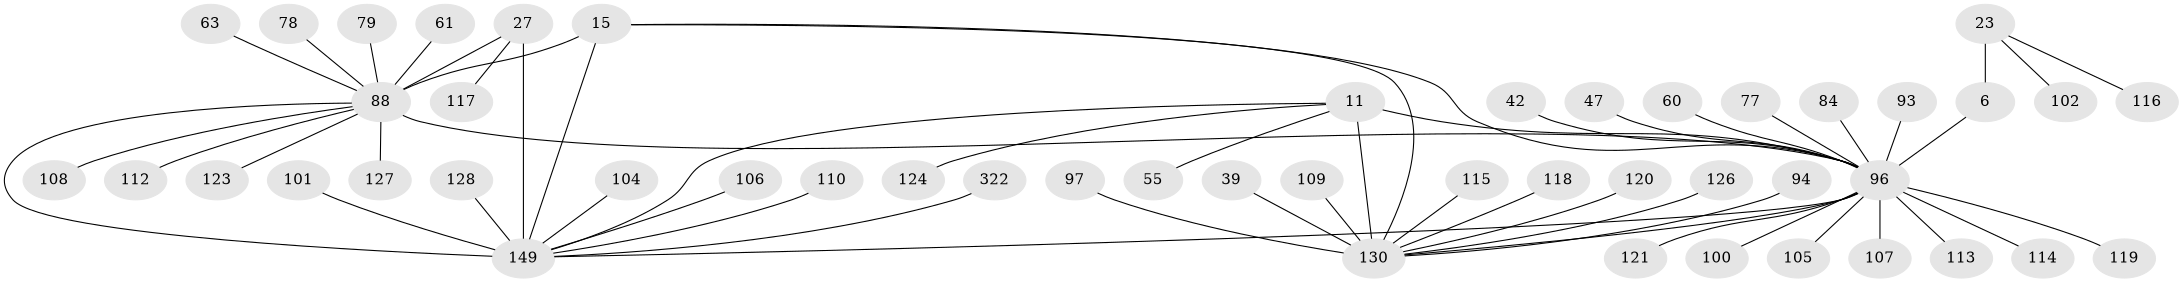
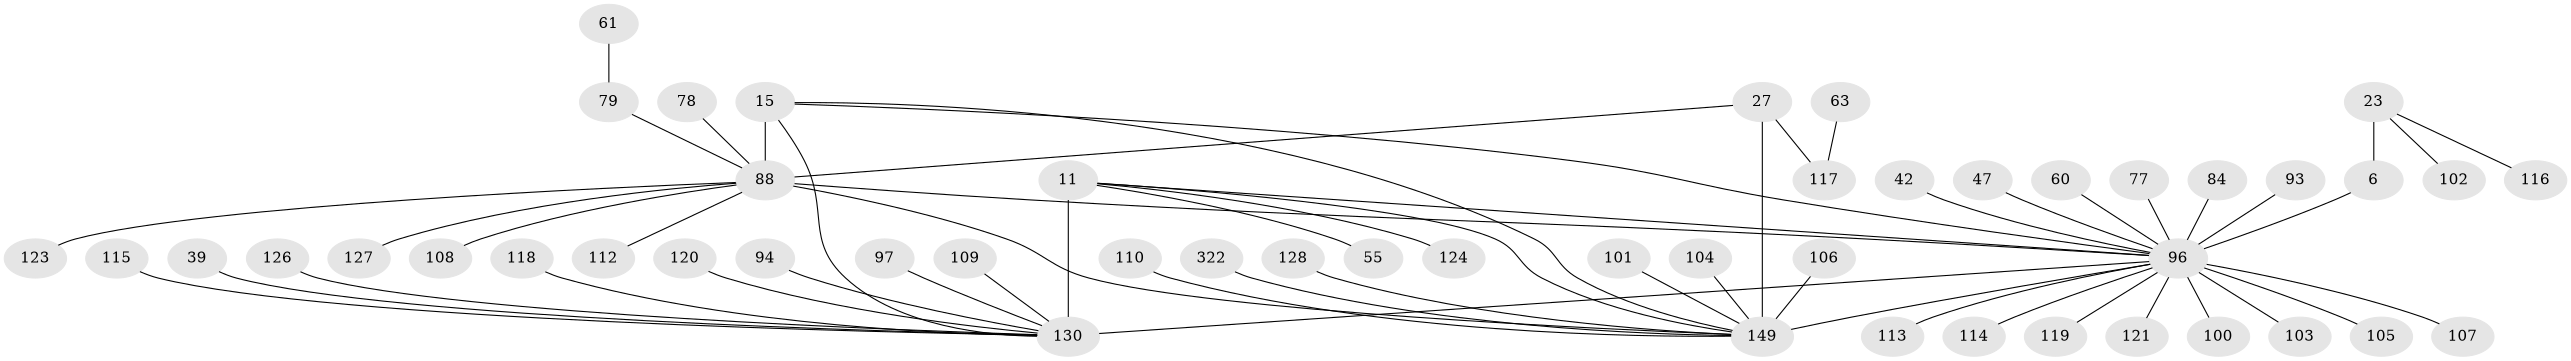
edge "61" -- "88": now "61" -- "79"
edge "63" -- "88": now "63" -- "117"
node "103": added
